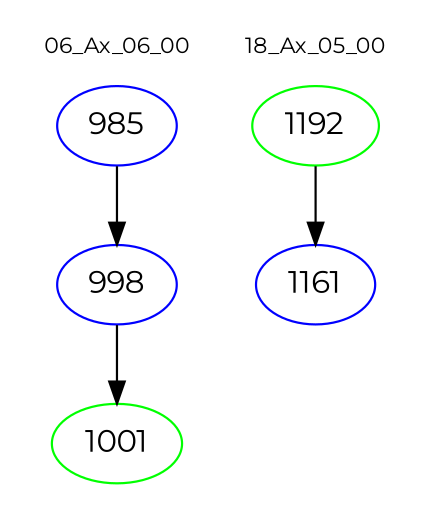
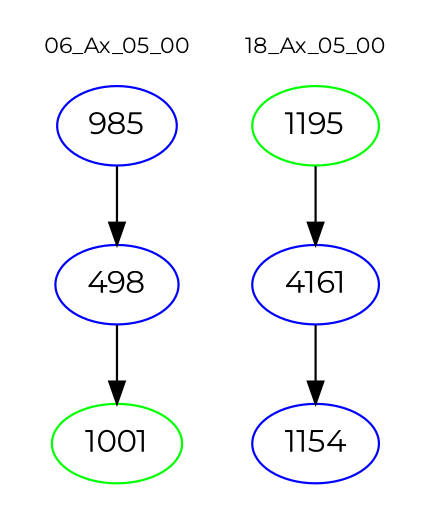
cluster "06_Ax_06_00": label "06_Ax_06_00" -> "06_Ax_05_00"
node "1192": label "1192" -> "1195"
node "998": label "998" -> "498"
node "1161": label "1161" -> "4161"
node "1154": added
